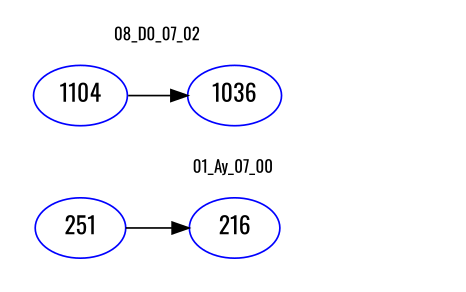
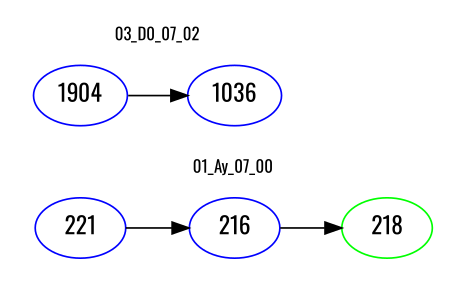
cluster "08_D0_07_02": label "08_D0_07_02" -> "03_D0_07_02"
node "1104": label "1104" -> "1904"
node "251": label "251" -> "221"
node "218": added
